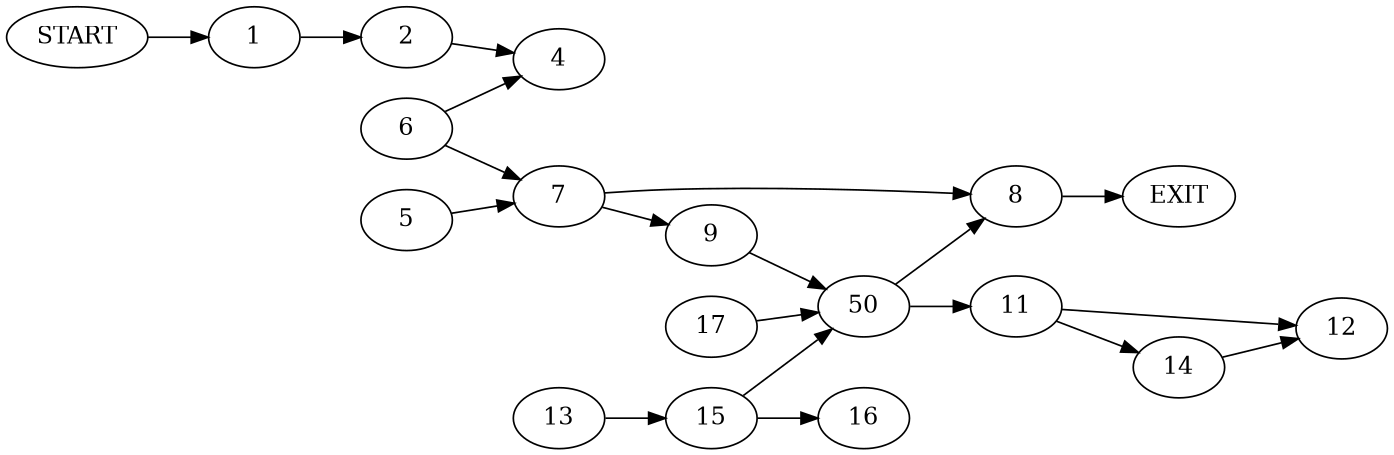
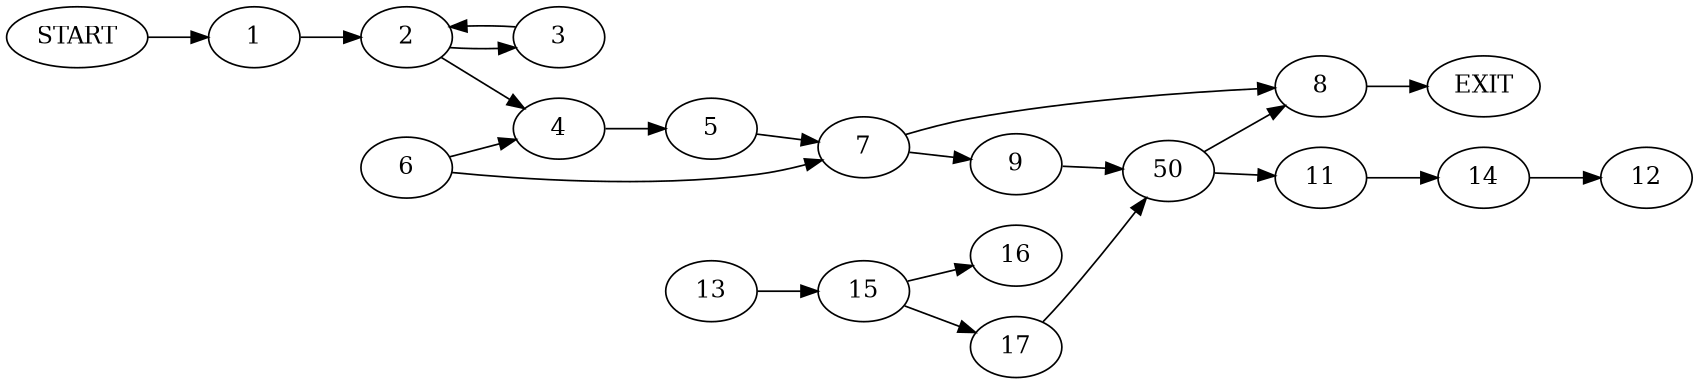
node "3": added
edge "4" -> "5": added
edge "11" -> "12": removed
edge "15" -> "50": now "15" -> "17"
